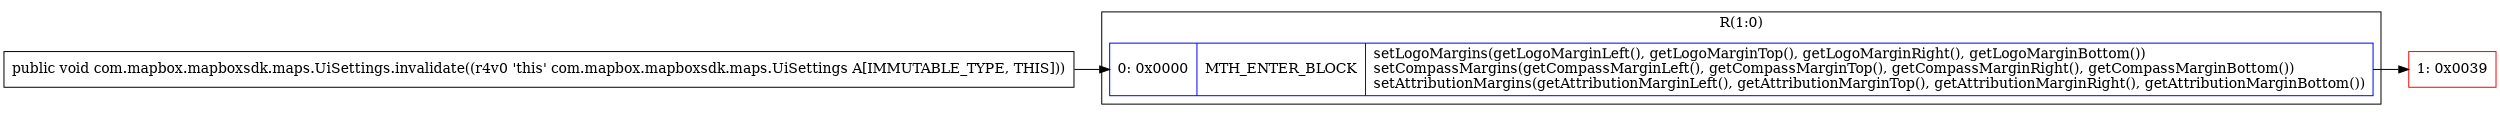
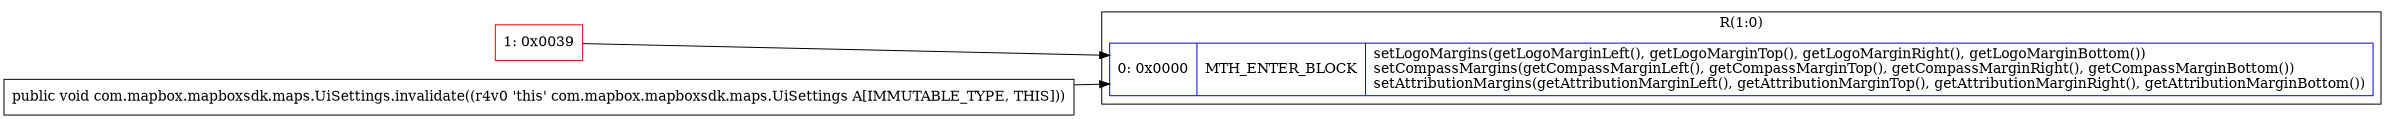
edge "0: 0x0000" -> "1: 0x0039": reversed
